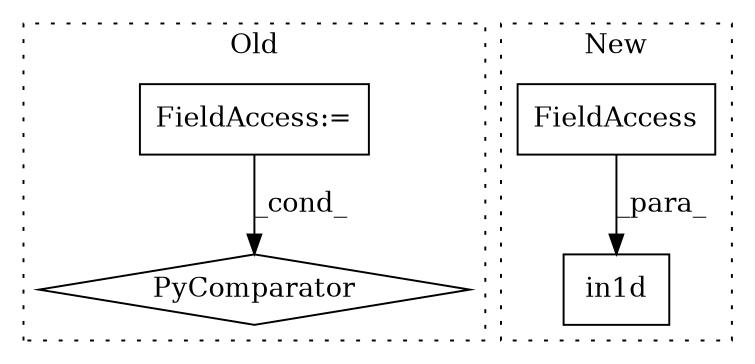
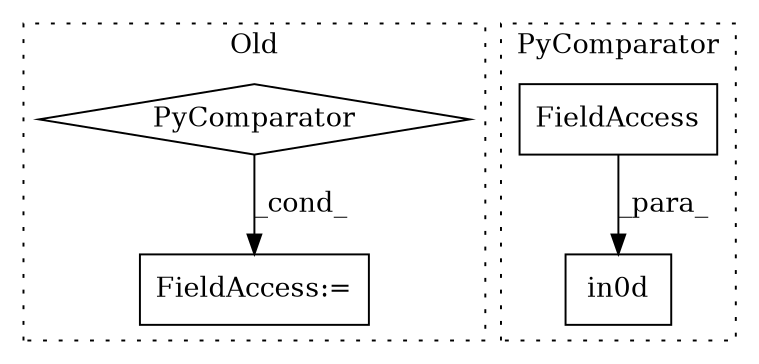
cluster "New": label "New" -> "PyComparator"
edge "FieldAccess:=" -> "PyComparator": reversed
node "in1d": label "in1d" -> "in0d"
